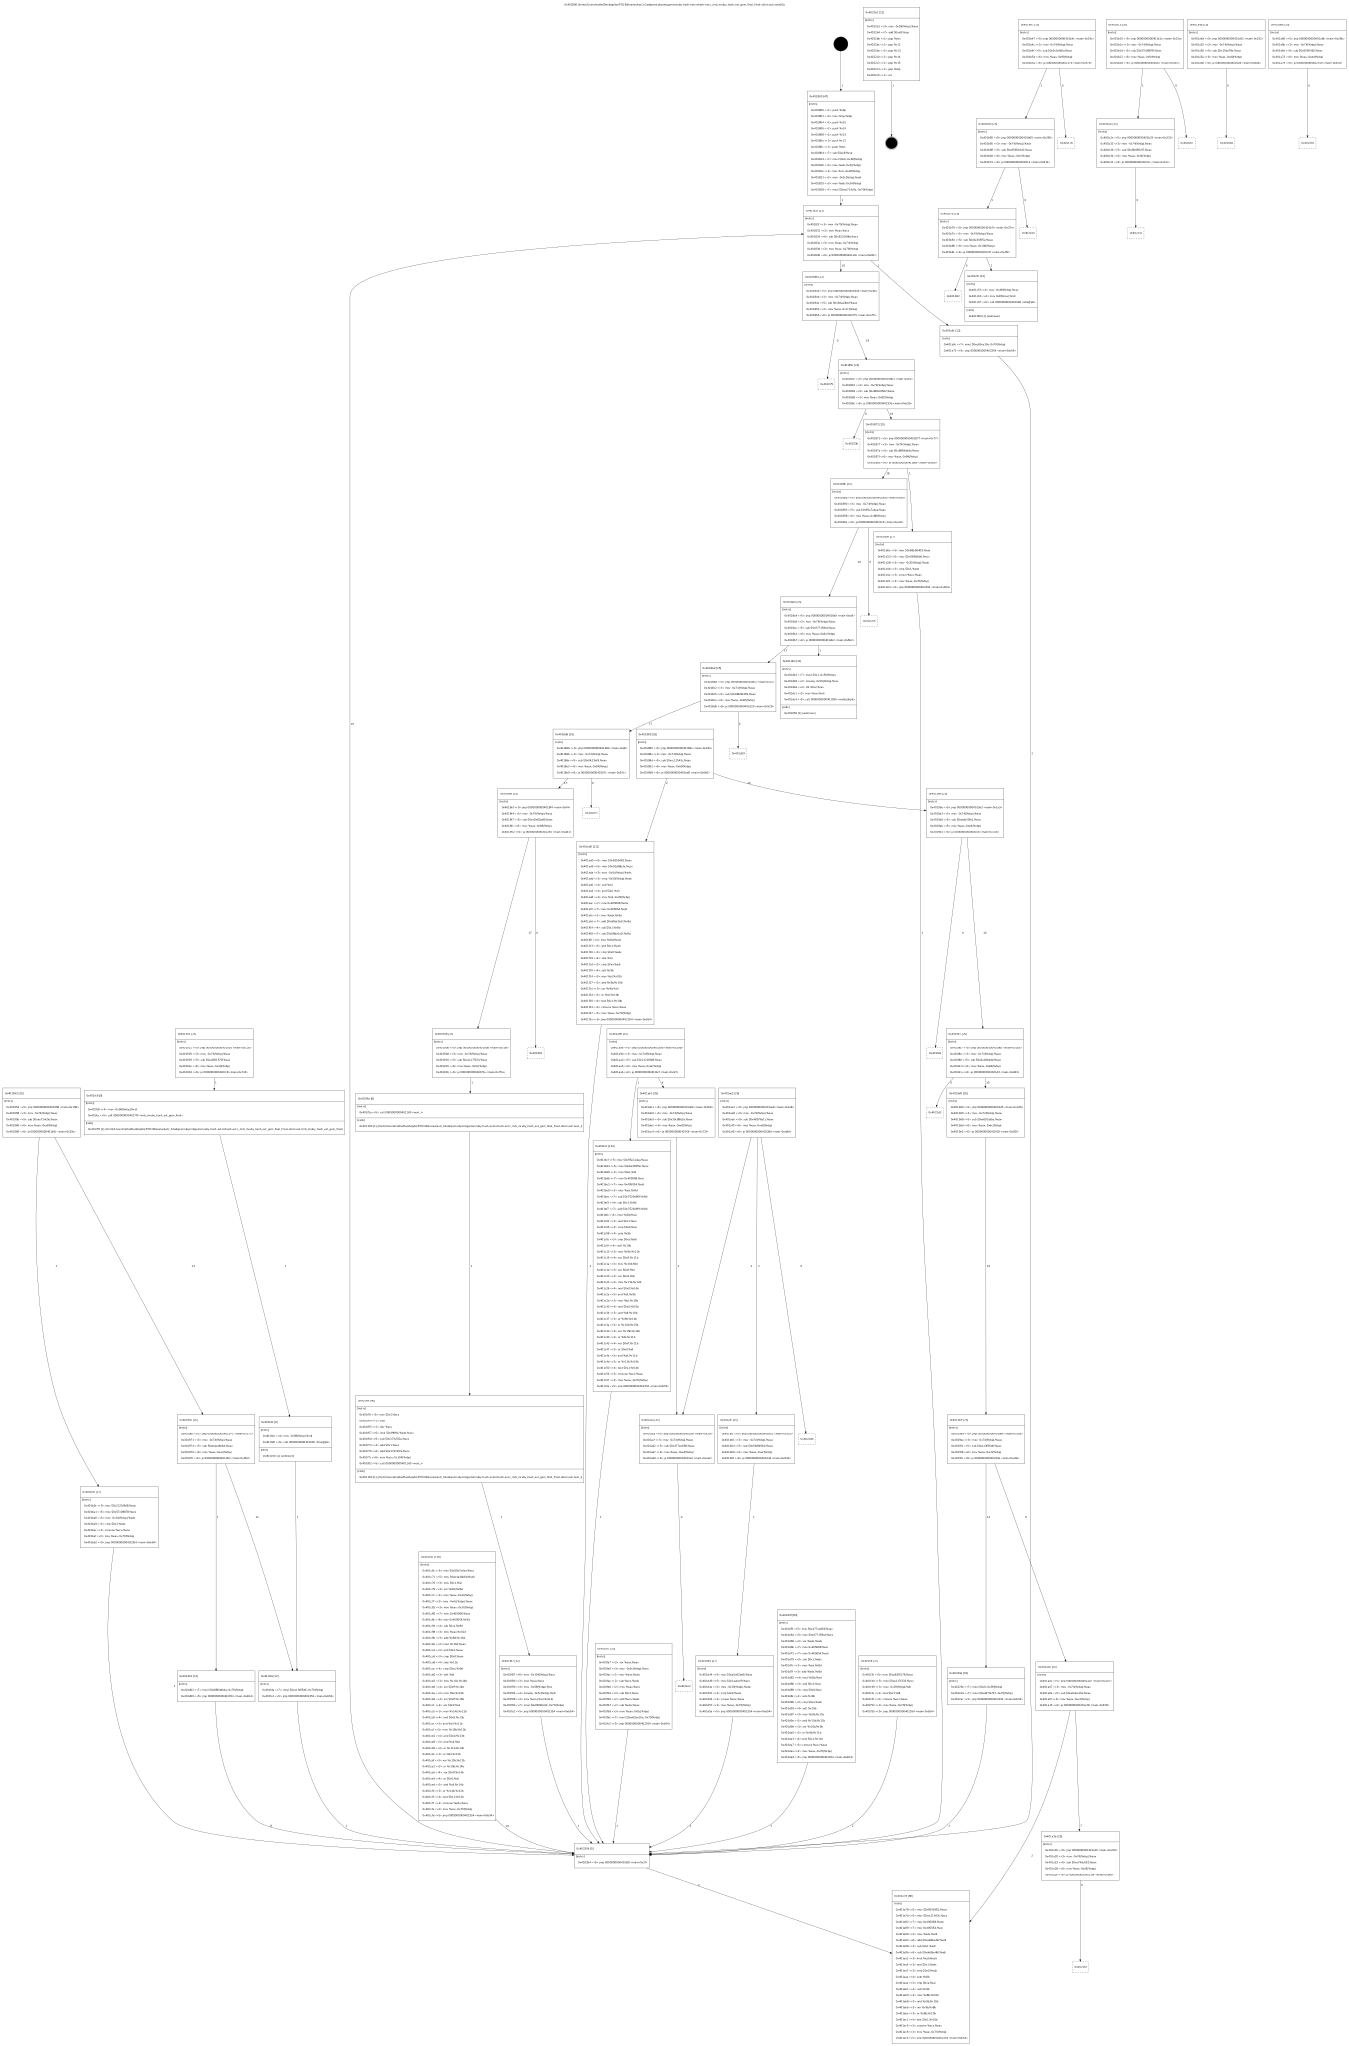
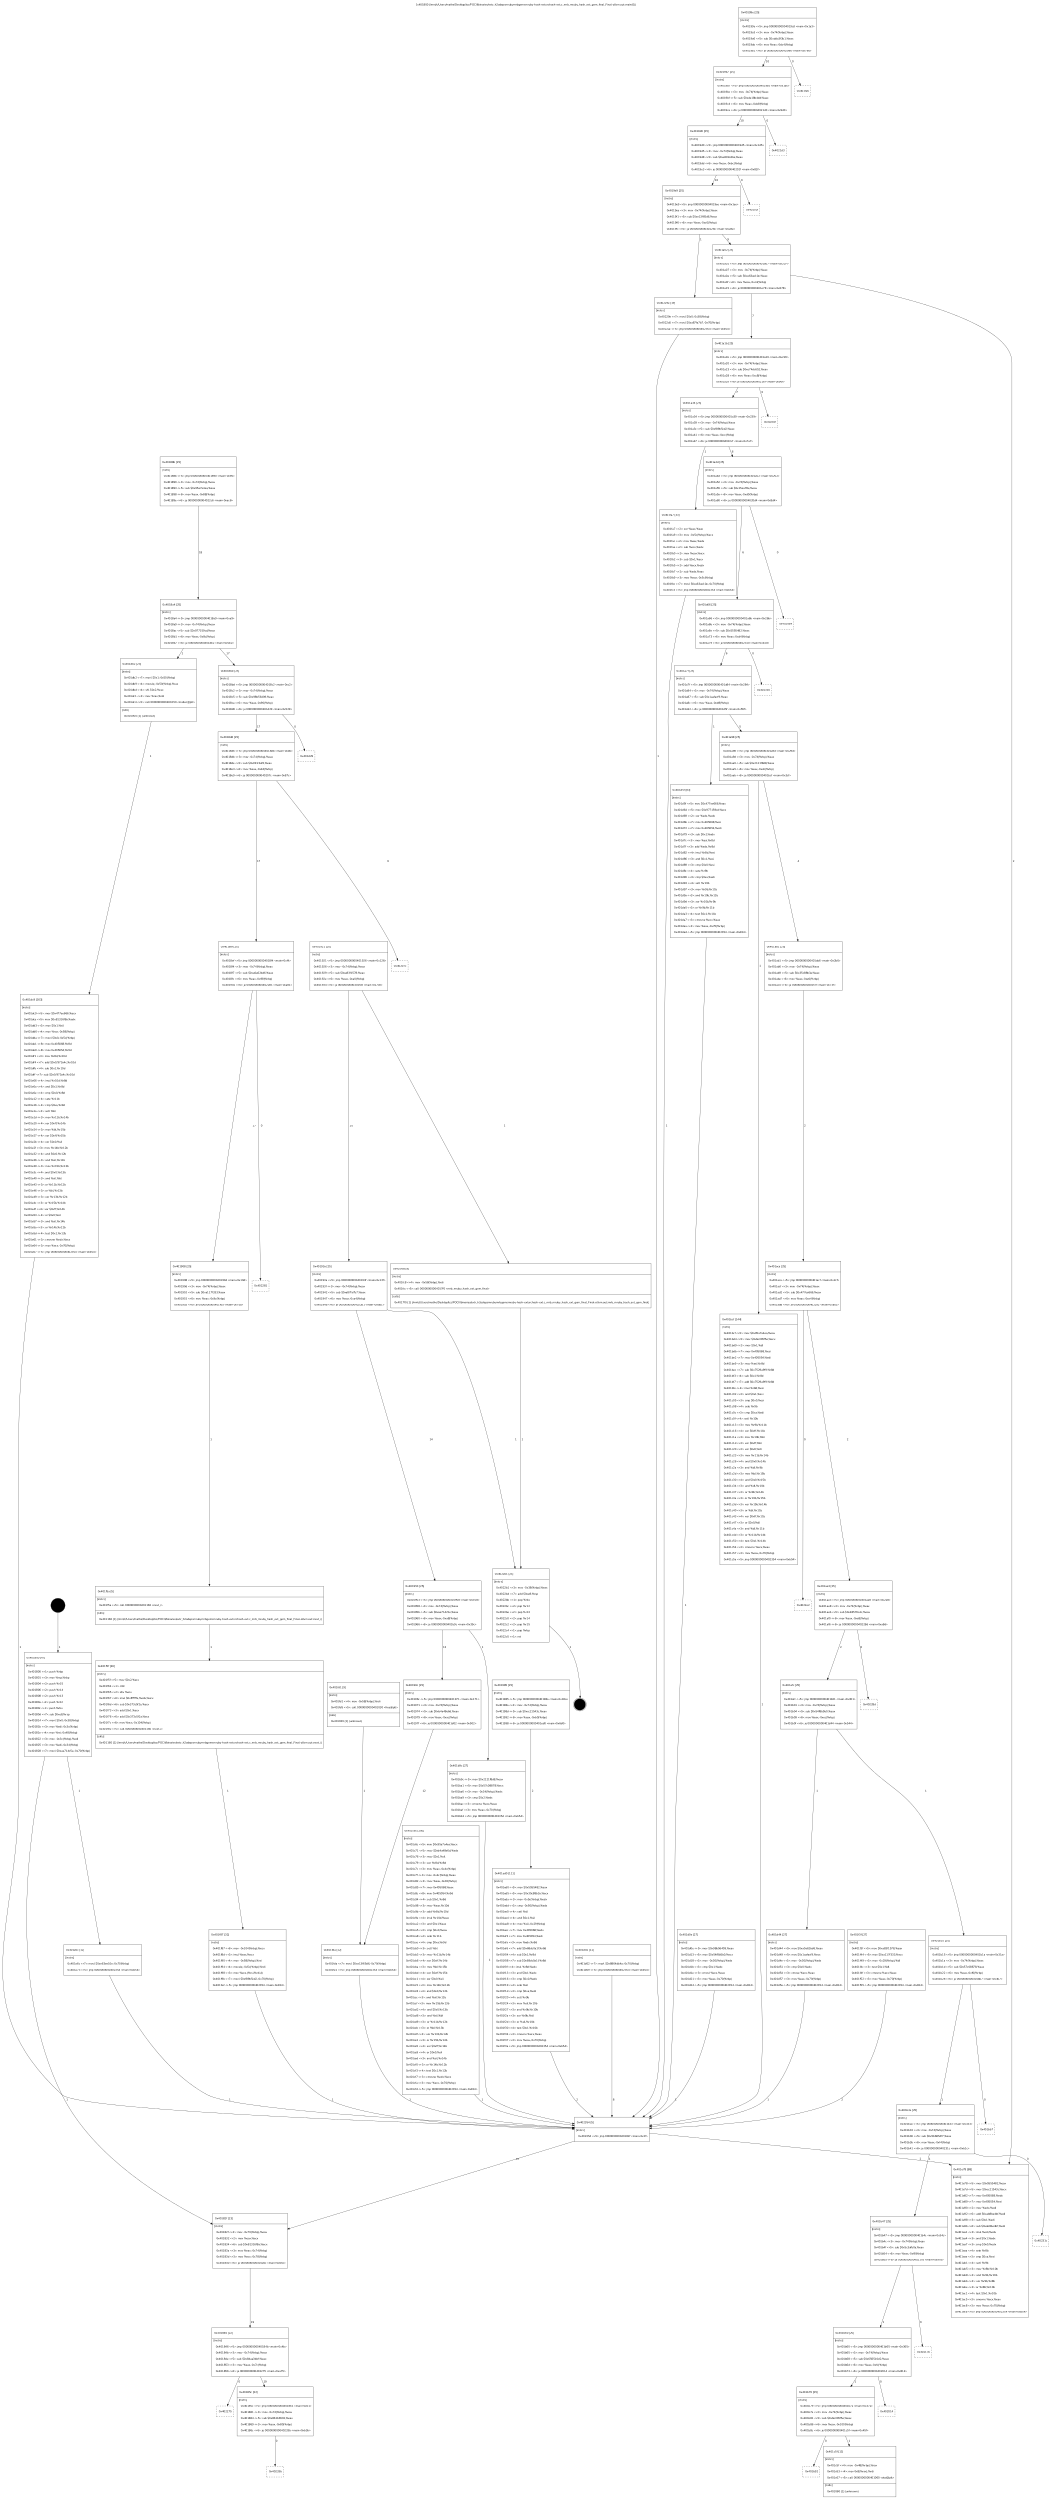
node "0x40202f": added
edge "0x40182f [23]" -> "0x401e6c [12]": now "0x401800 [47]" -> "0x401e6c [12]"
node "0x401a34 [25]": added
node "0x401872 [25]": removed
edge "0x401a4d [25]" -> "0x401a66 [25]": added, label "6"
node "0x4022c6": removed
node "0x401a7f [25]": added
edge "0x401985 [25]" -> "0x40199e [25]": removed, label "10"
node "0x401dc9 [163]": added
edge "0x401fc8 [9]" -> "0x401fd1 [9]": now "0x401fc8 [9]" -> "0x4022b1 [21]"
edge "0x401ae3 [25]" -> "0x401aca [25]": reversed
node "0x40193a [25]": added
edge "0x4019e9 [25]" -> "0x40229e [19]": label " 14" -> " 1"
edge "0x40196c [25]" -> "0x401d02 [12]": removed, label "1"
edge "0x401afc [25]" -> "0x401b15 [25]": added, label "1"
edge "0x401c6c [150]" -> "0x402354 [5]": label " 18" -> " 1"
edge "0x401b2e [25]" -> "0x401b47 [25]": added, label "1"
